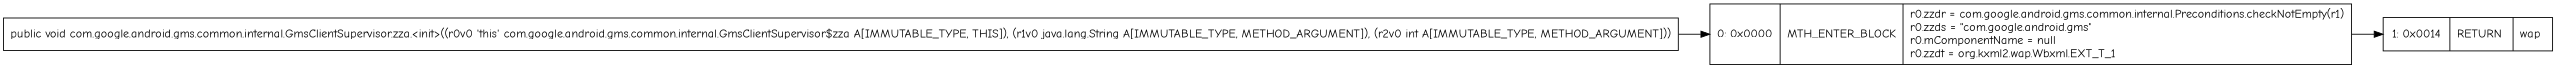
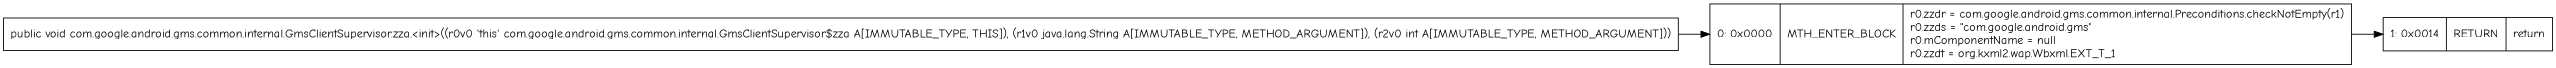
node "1: 0x0014": text "wap" -> "return"
